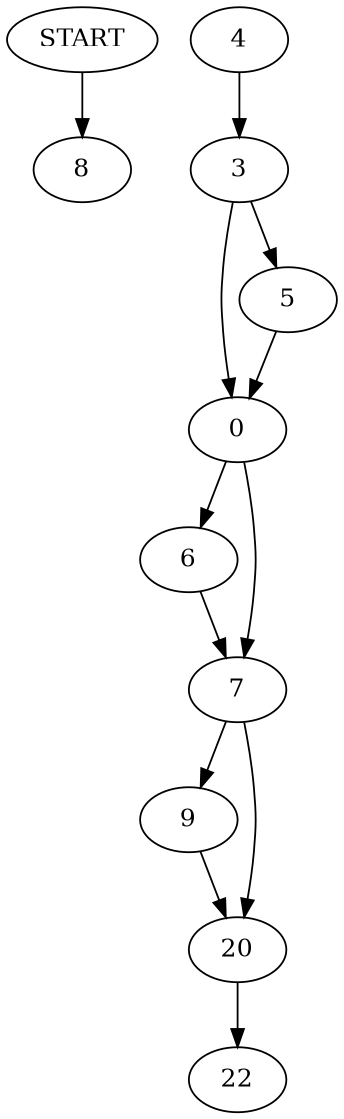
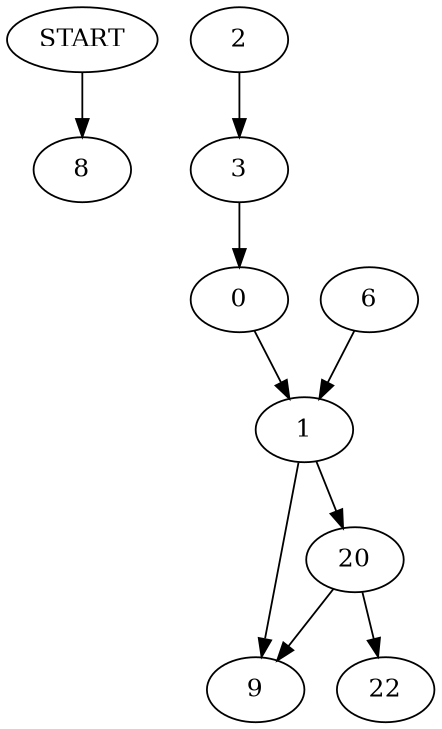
node "4": label "4" -> "2"
node "5": removed
edge "0" -> "6": removed
node "7": label "7" -> "1"
edge "9" -> "20": reversed
